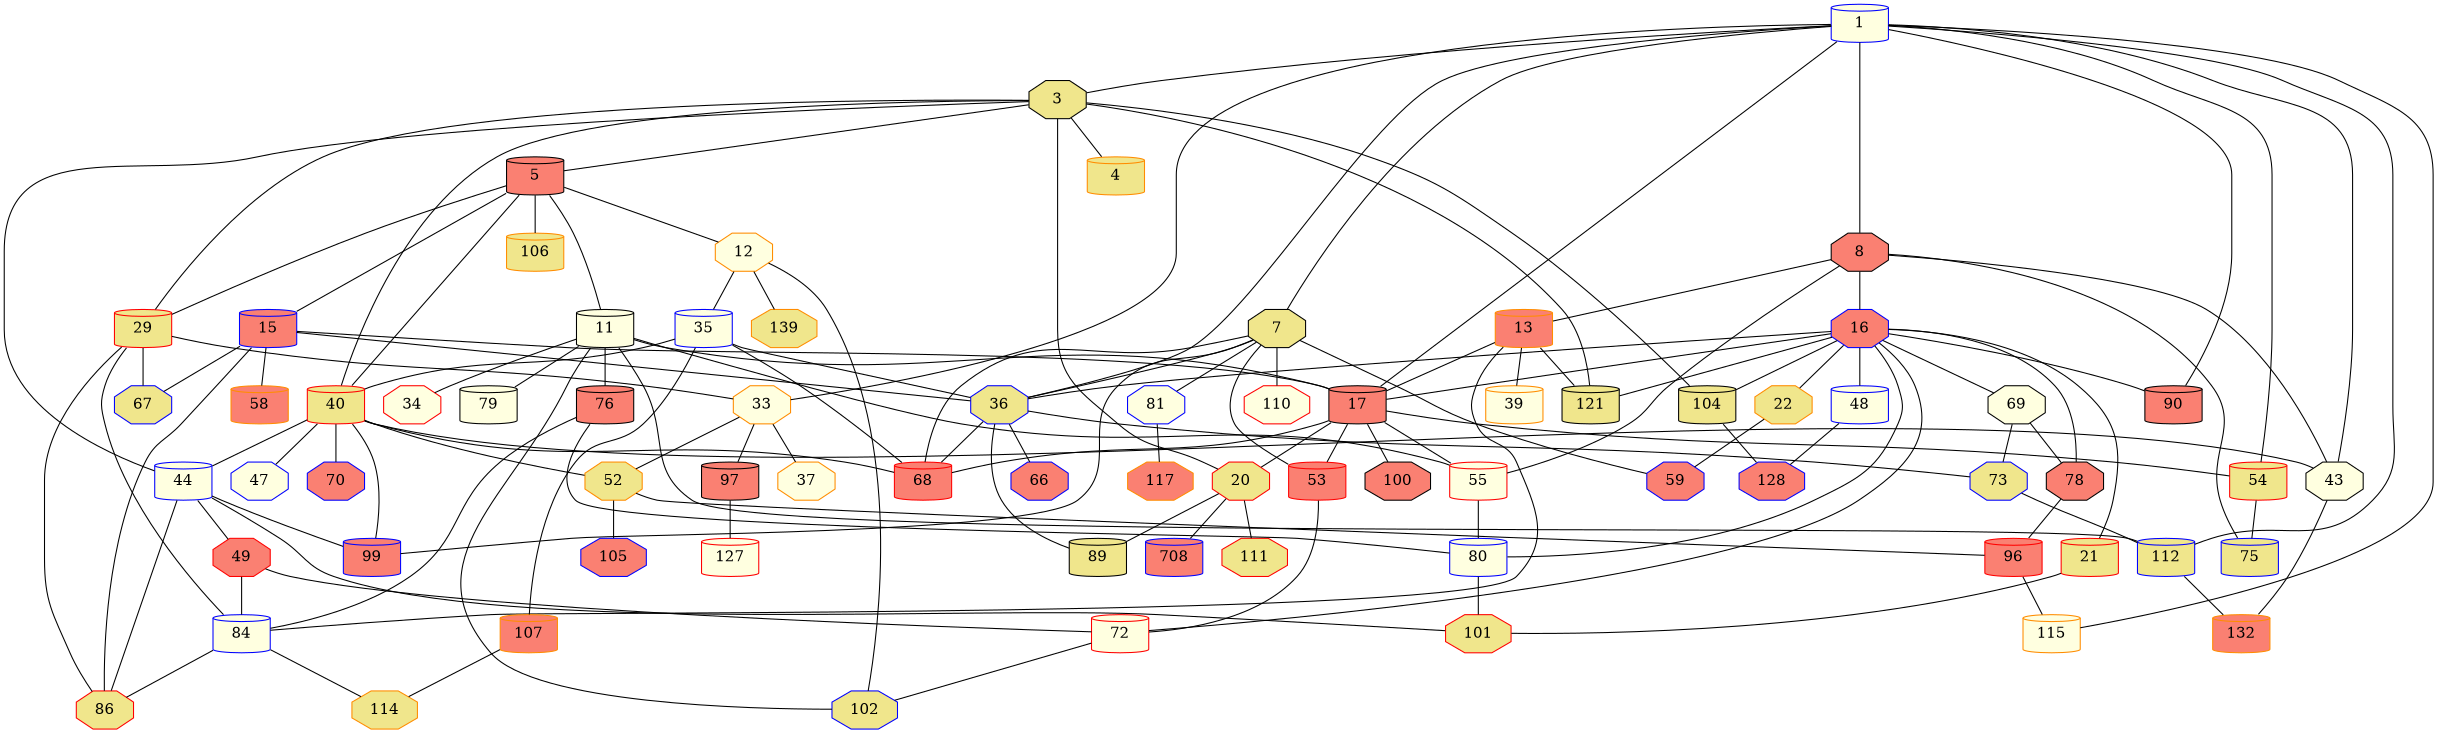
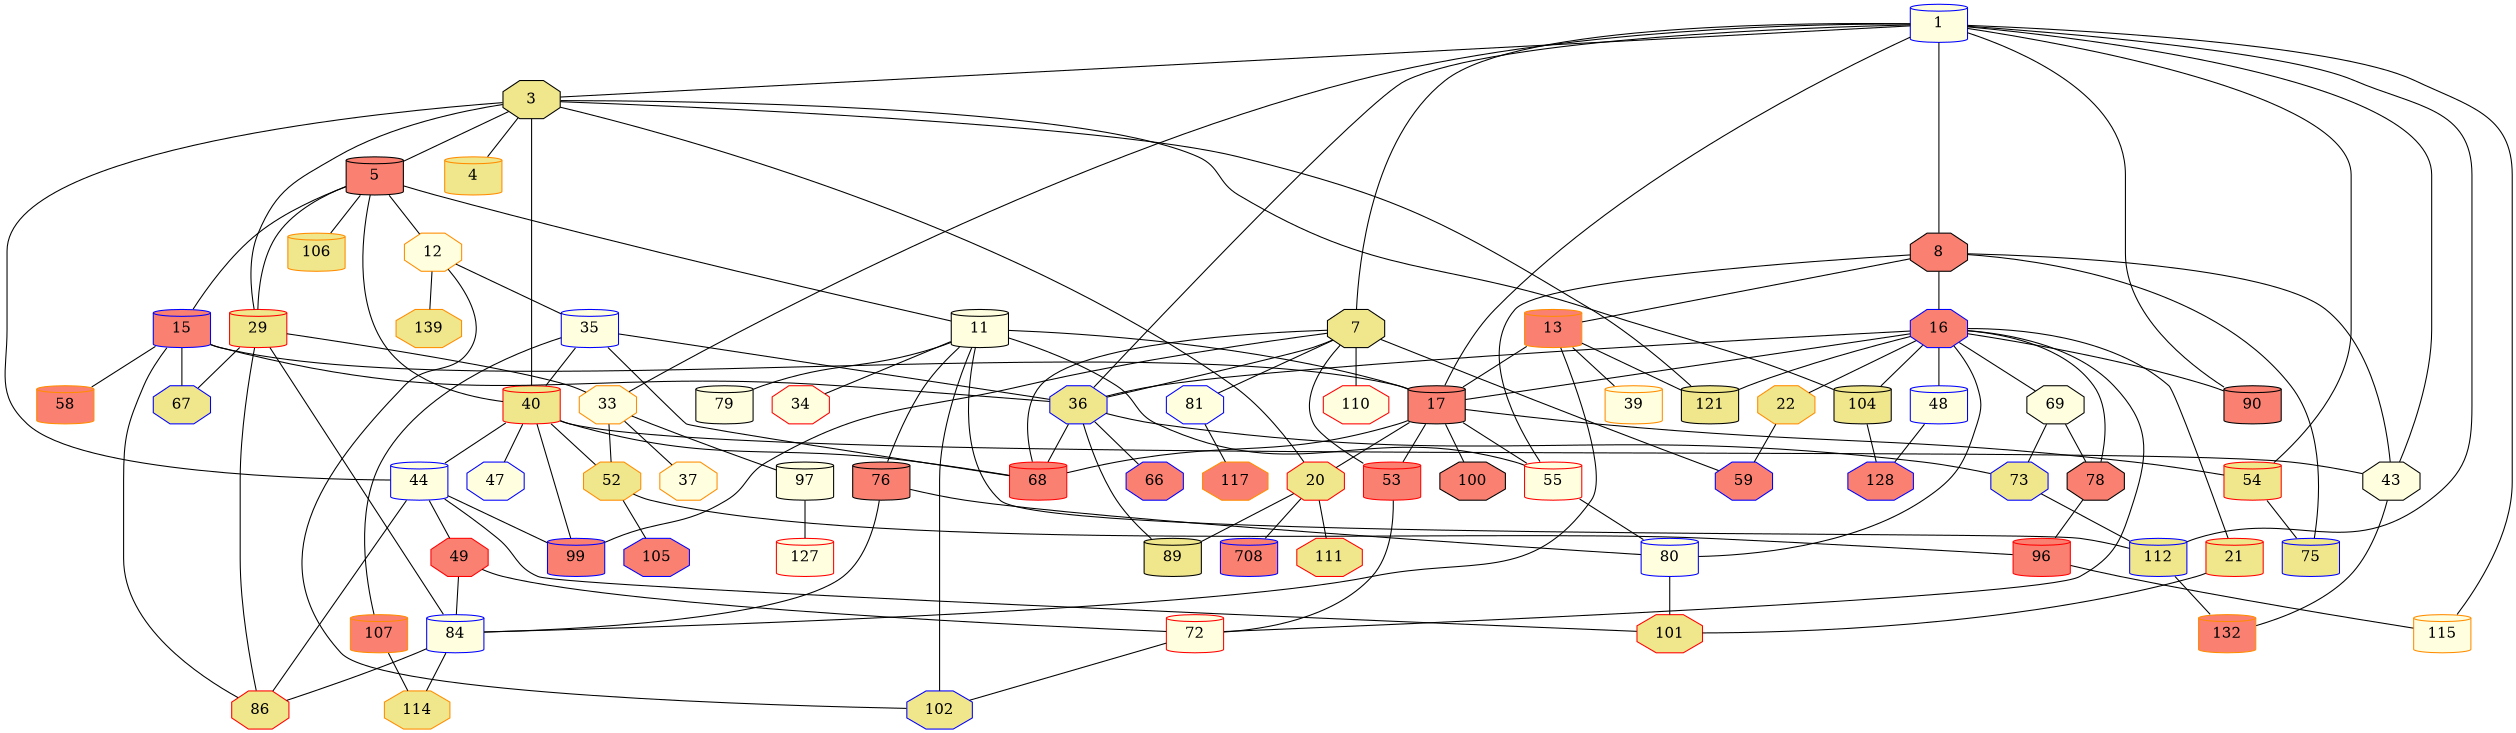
node "70": removed
node "97": fillcolor salmon -> lightyellow
